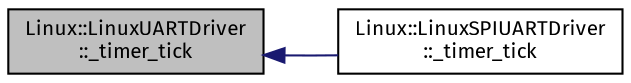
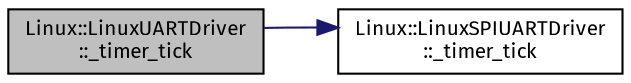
edge "Linux::LinuxSPIUARTDriver ::_timer_tick" -> "Linux::LinuxUARTDriver ::_timer_tick": reversed
